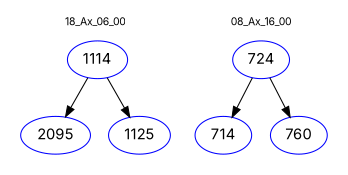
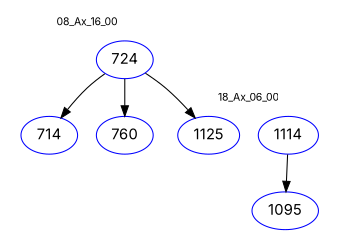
edge "1114" -> "1125": now "724" -> "1125"
node "2095": label "2095" -> "1095"
